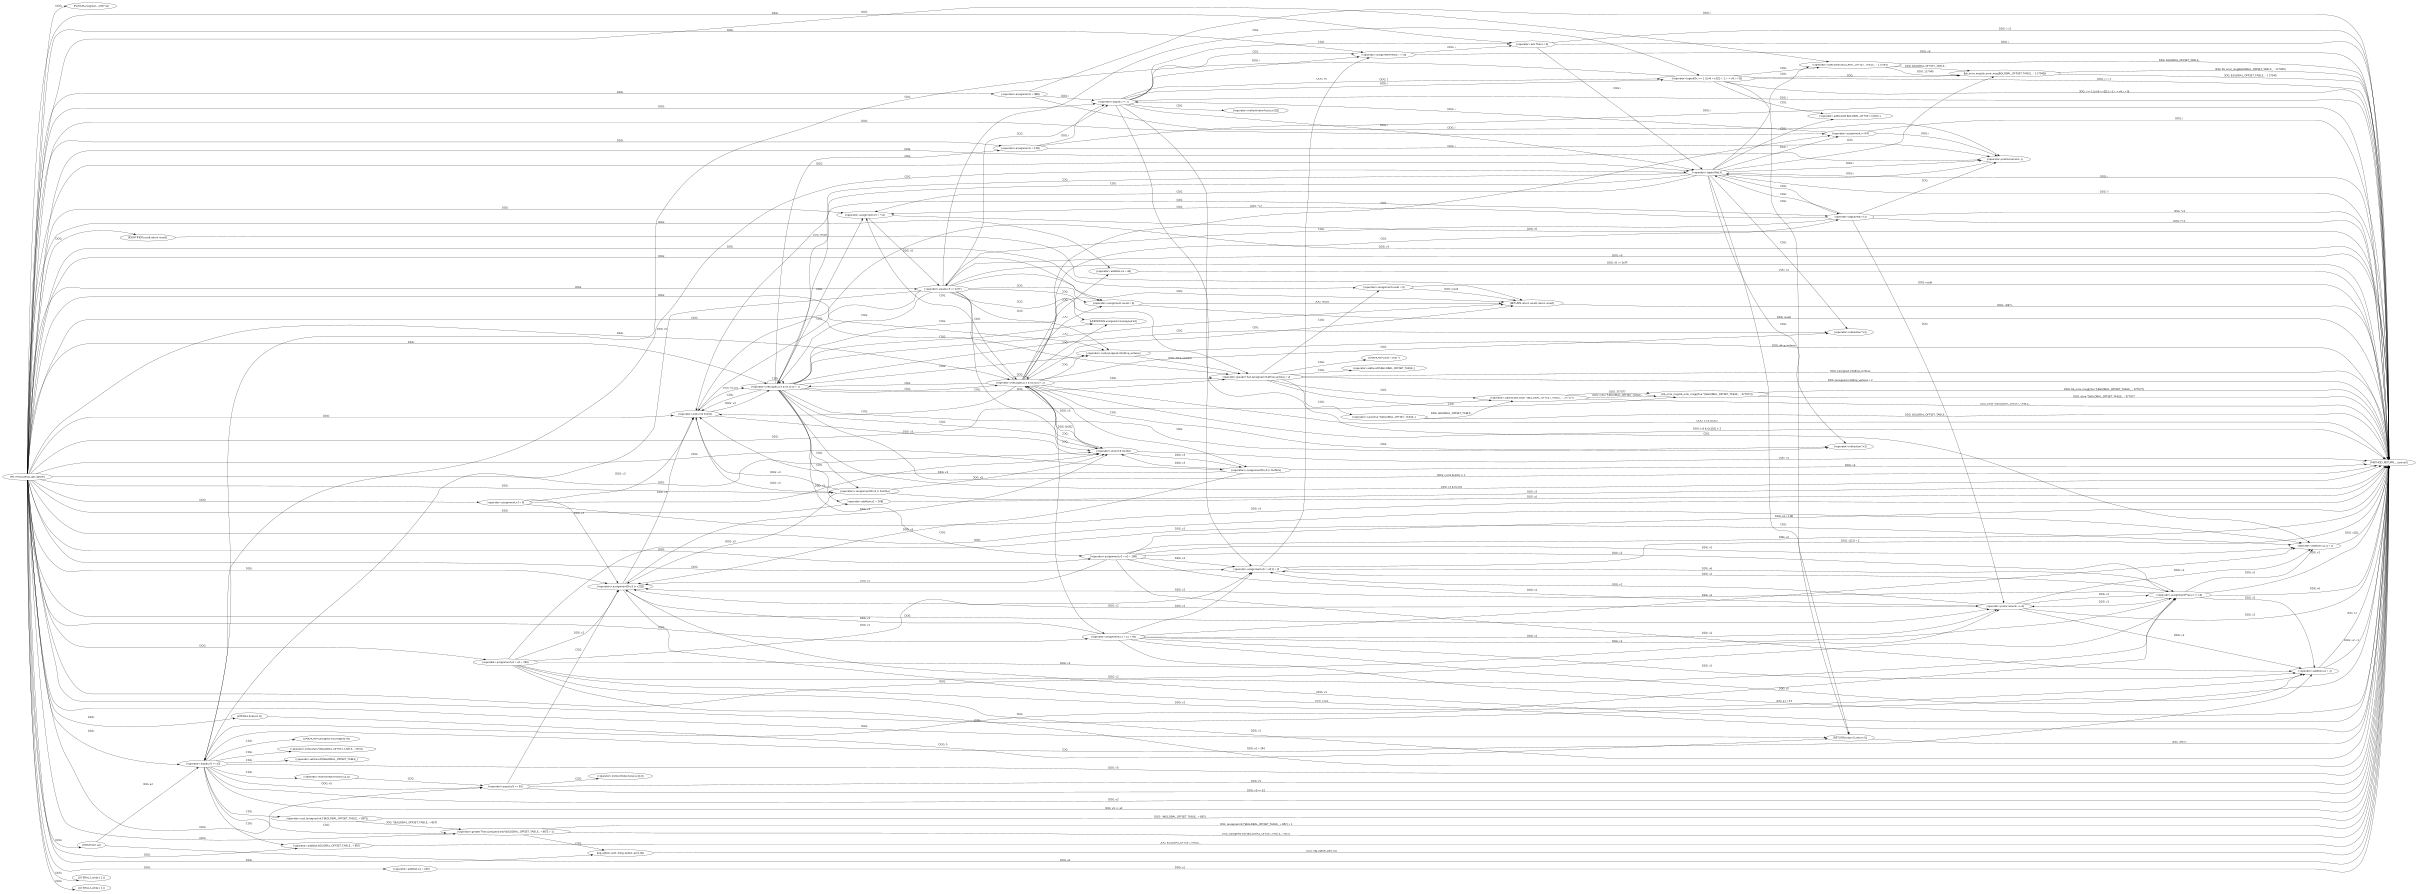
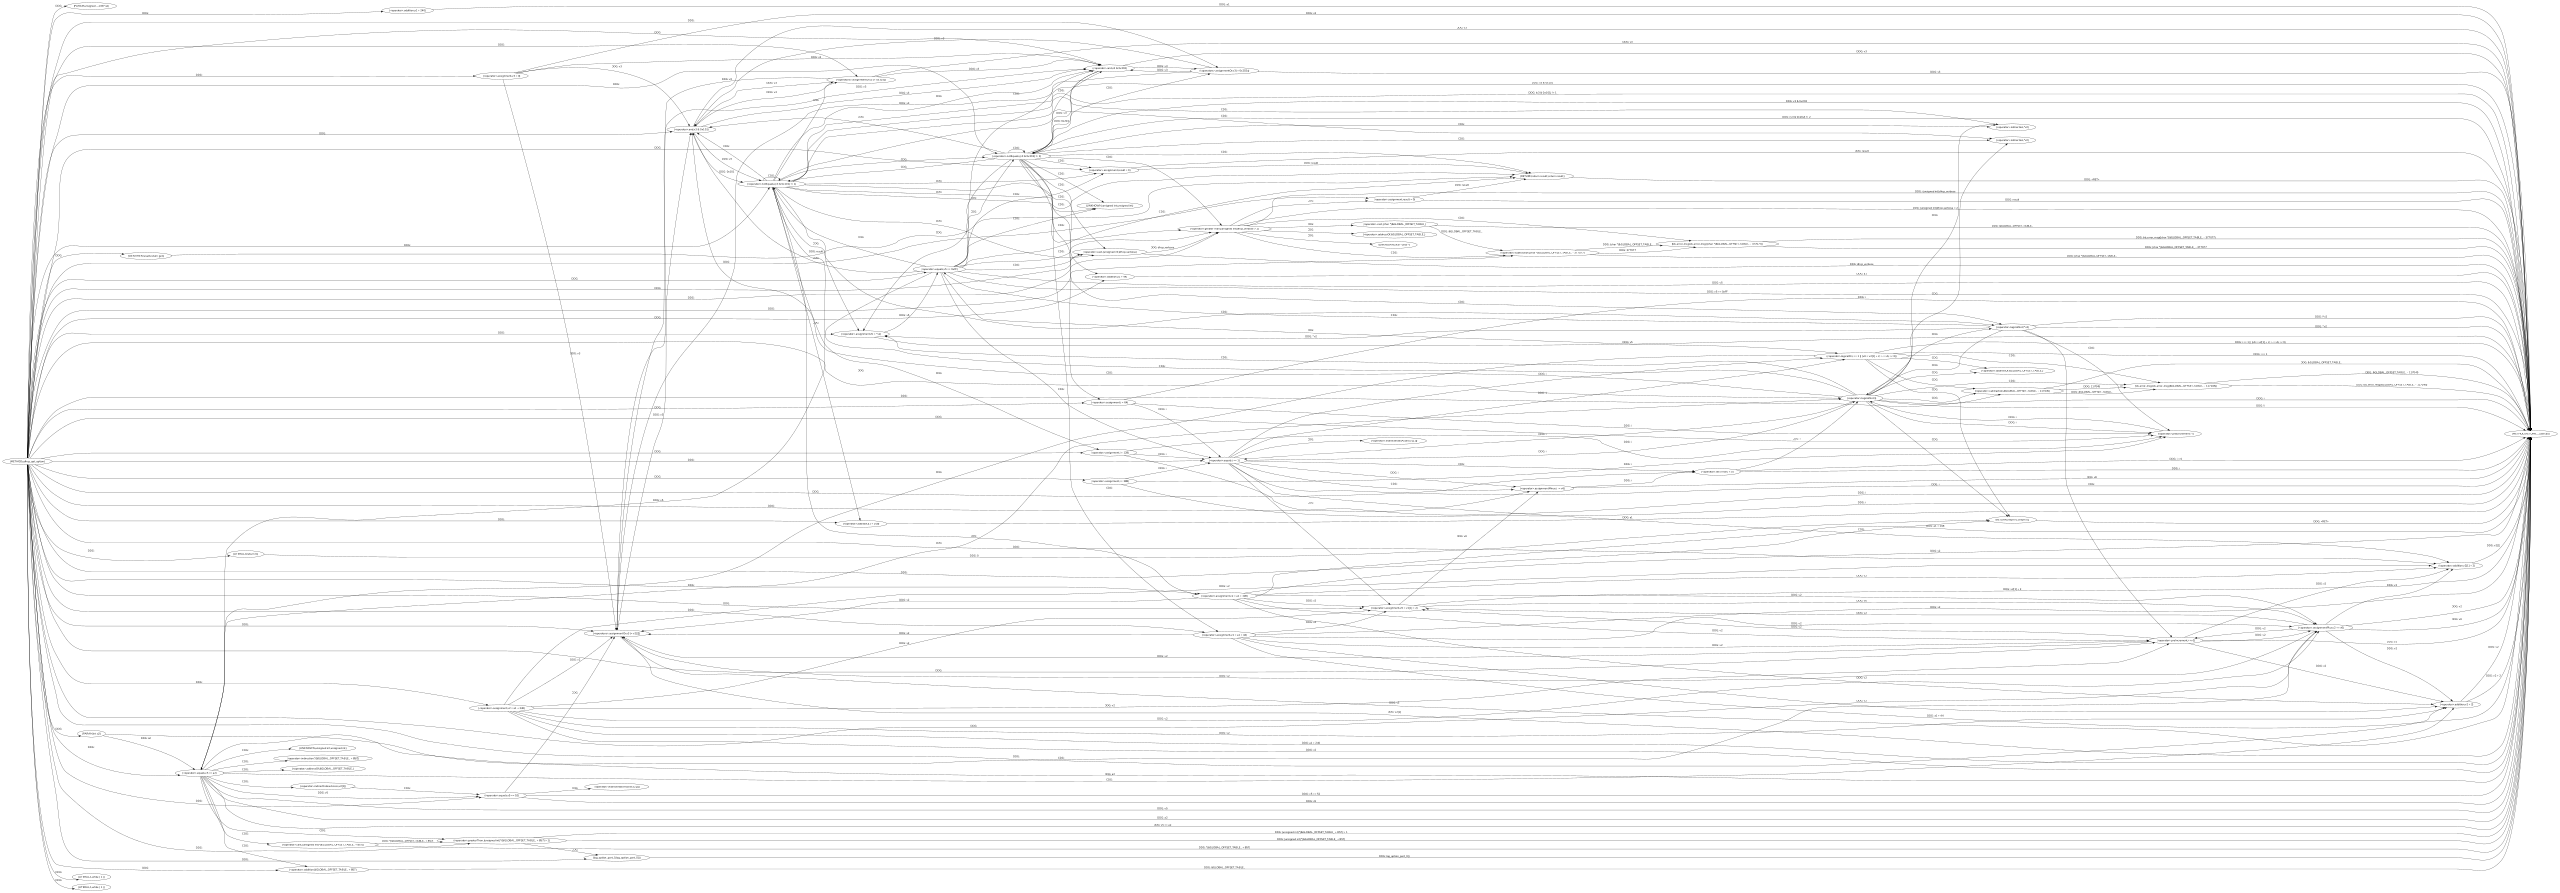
edge "(<operator>.logicalNot,!i)" -> "(<operator>.assignment,i = 64)": now "(<operator>.logicalNot,!i)" -> "(<operator>.equals,i == 1)"
node "(IDENTIFIER,result,return result;)": label "(IDENTIFIER,result,return result;)" -> "(IDENTIFIER,result,return get;)"
edge "(<operator>.assignment,v2 = a1 + 44)" -> "(<operator>.addition,v2[1] + 2)": removed, label "DDG: v2"
